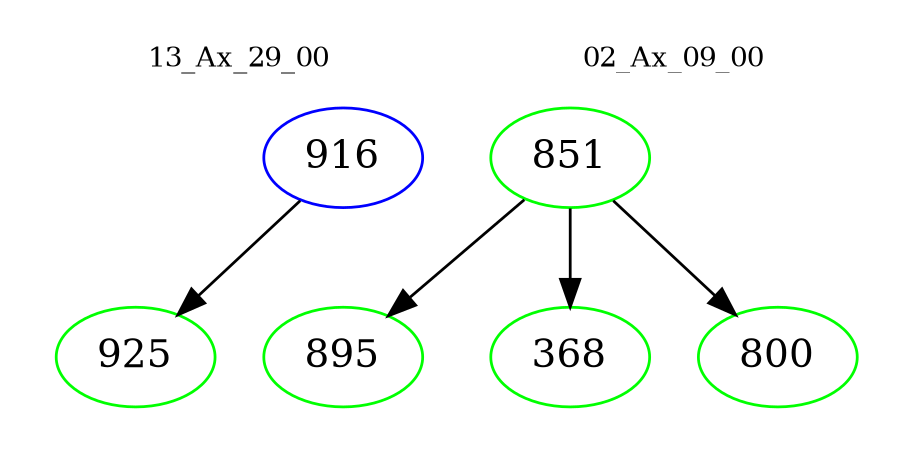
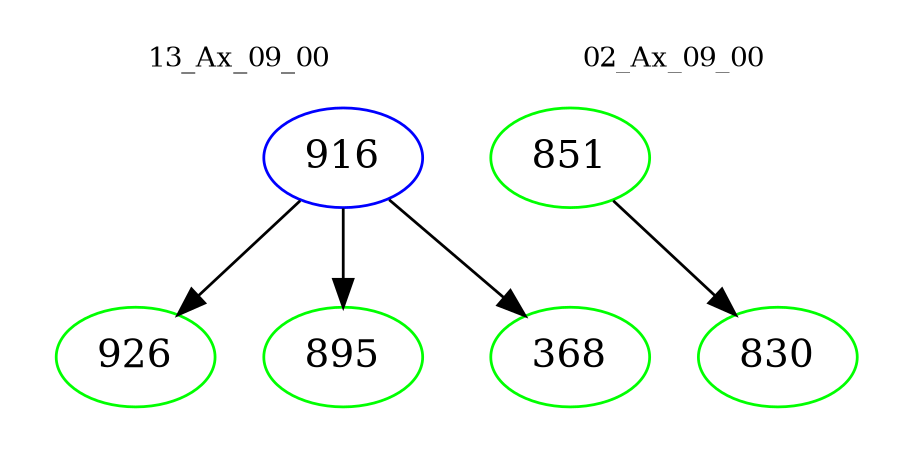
cluster "13_Ax_29_00": label "13_Ax_29_00" -> "13_Ax_09_00"
edge "851" -> "895": now "916" -> "895"
edge "851" -> "368": now "916" -> "368"
node "925": label "925" -> "926"
node "800": label "800" -> "830"
